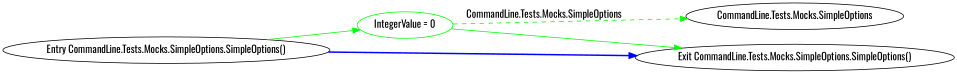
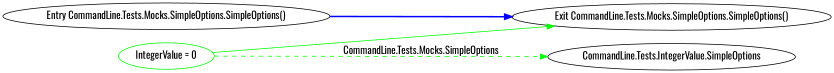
node "CommandLine.Tests.Mocks.SimpleOptions": label "CommandLine.Tests.Mocks.SimpleOptions" -> "CommandLine.Tests.IntegerValue.SimpleOptions"
edge "Entry CommandLine.Tests.Mocks.SimpleOptions.SimpleOptions()" -> "IntegerValue = 0": removed
